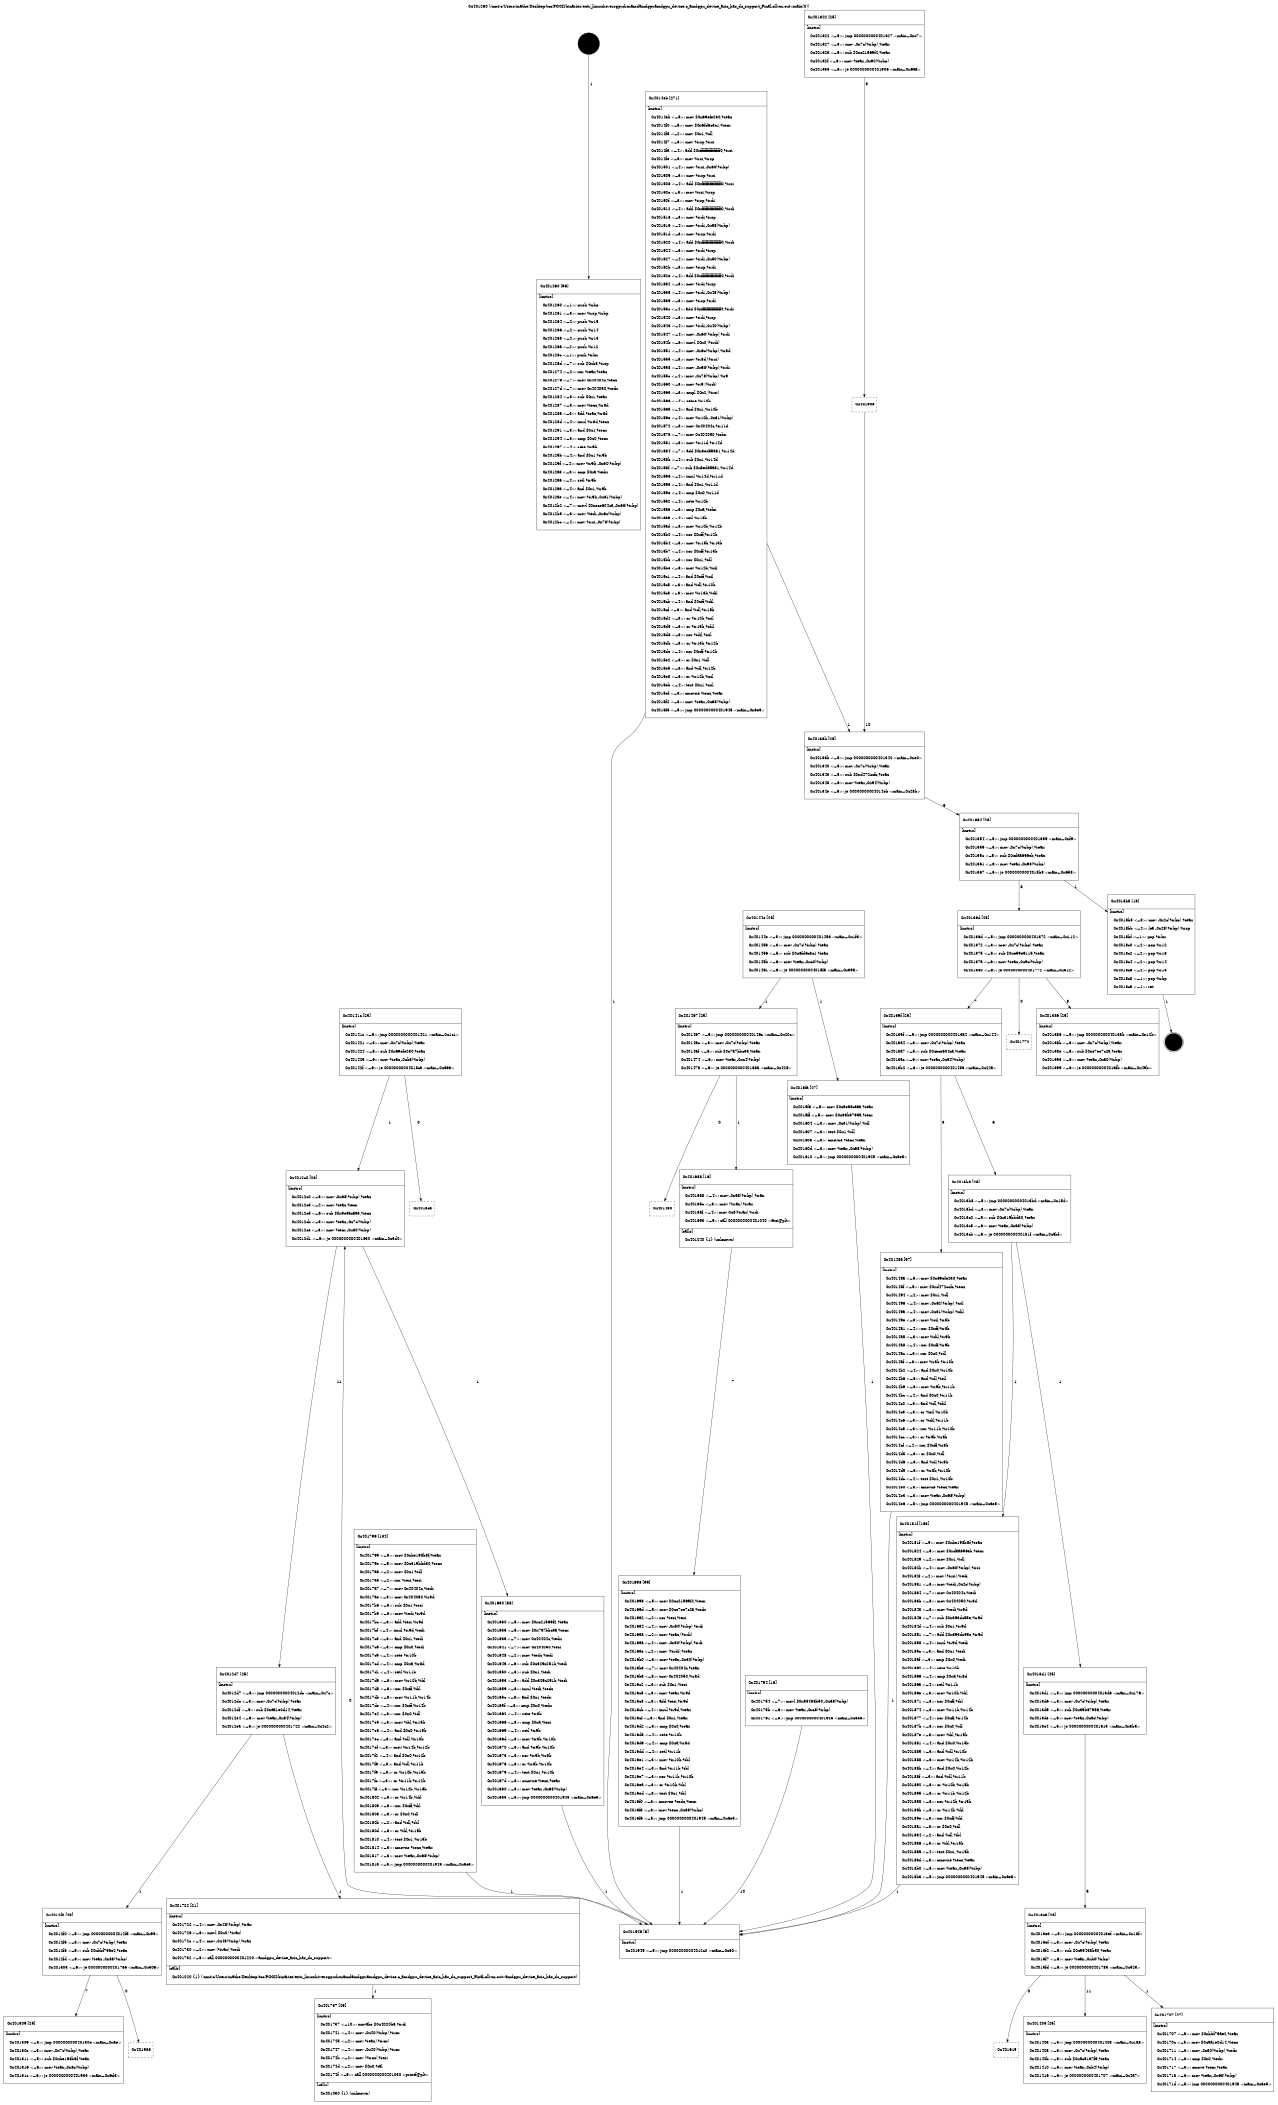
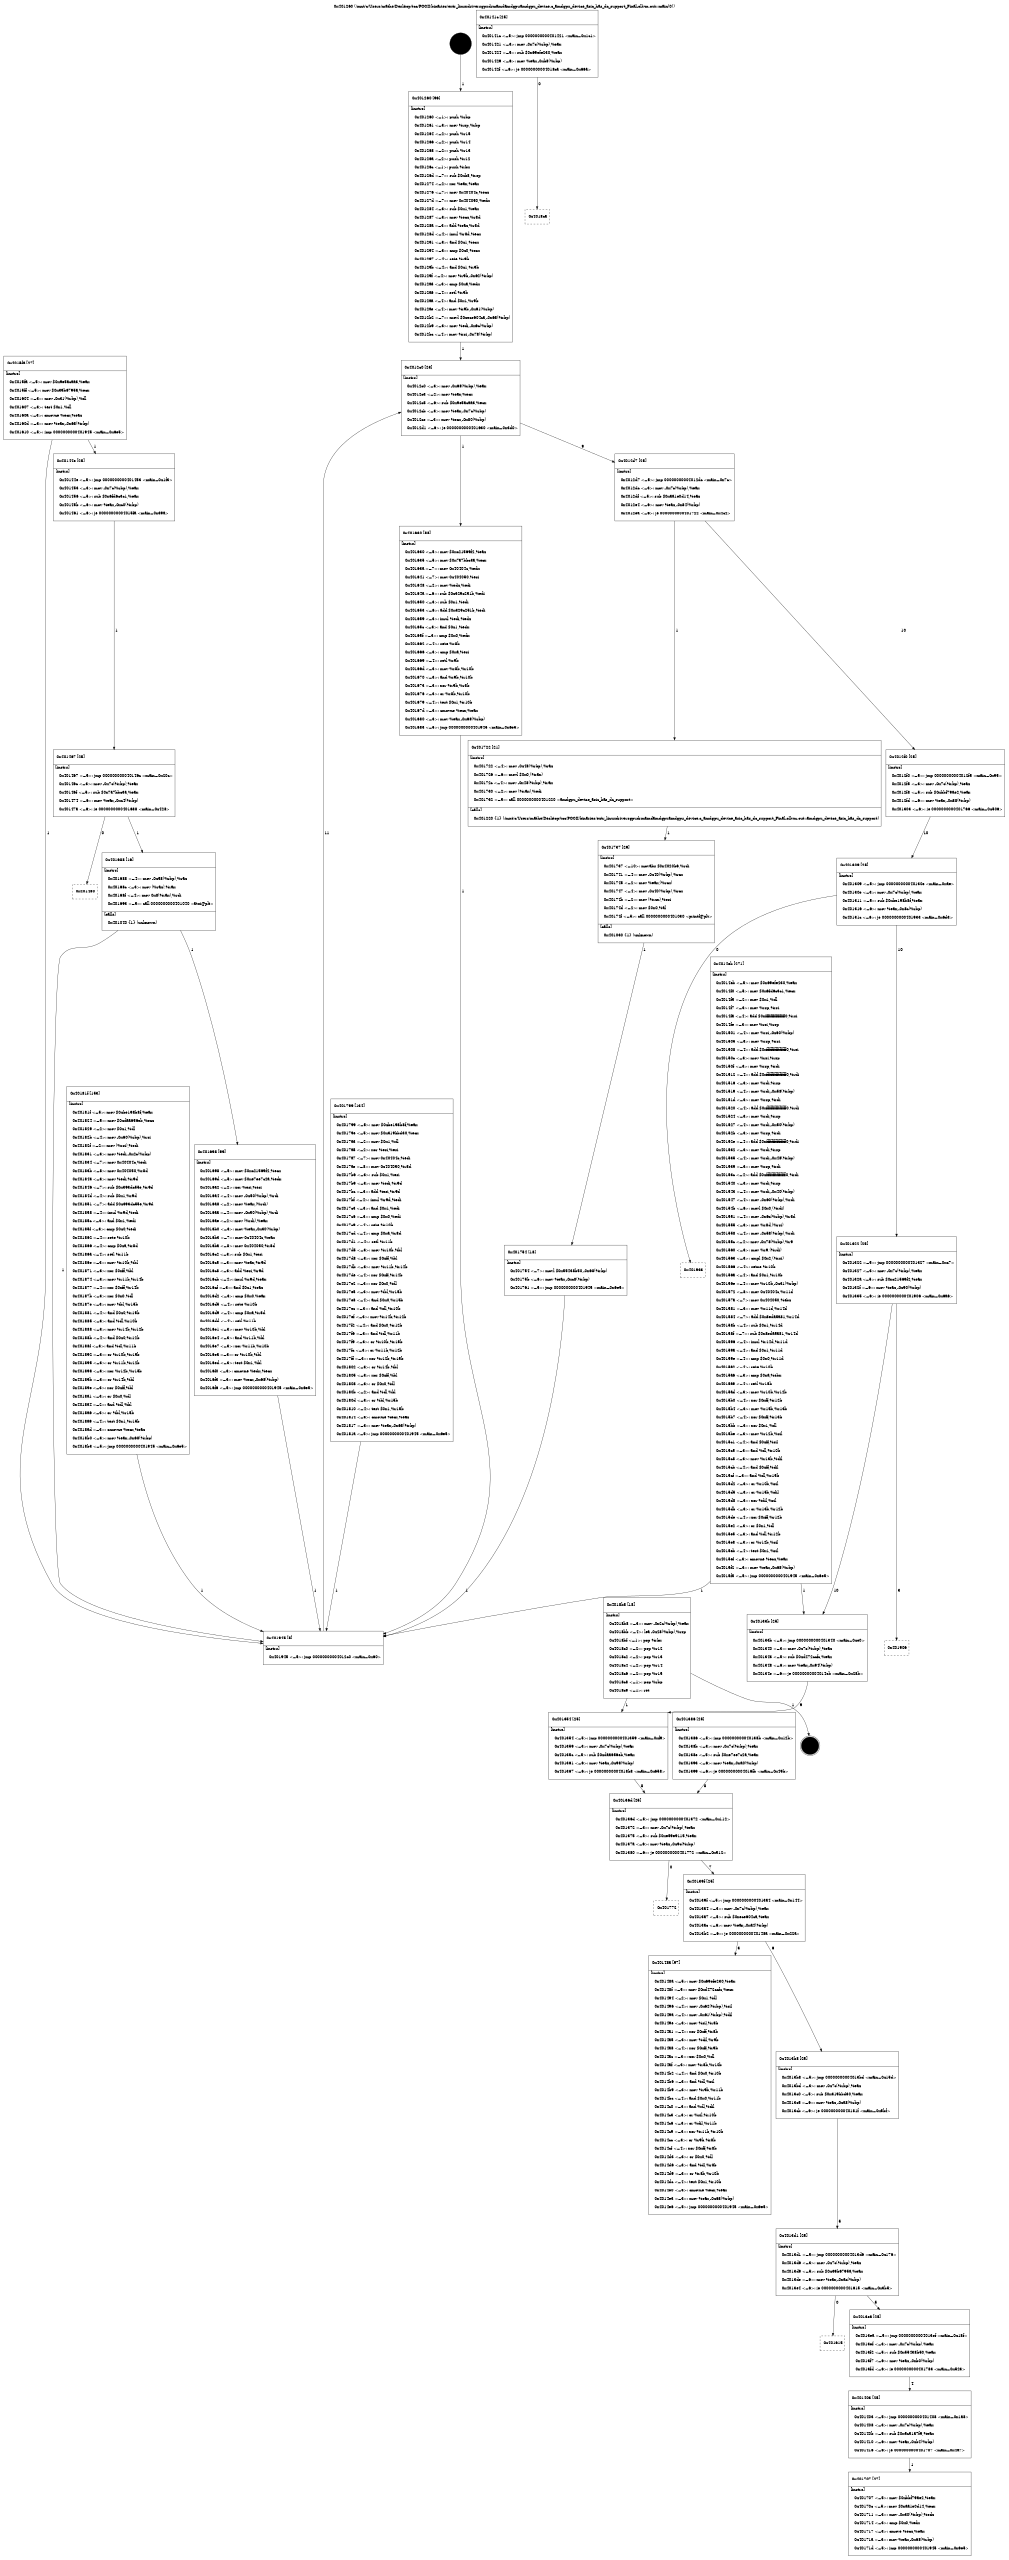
edge "0x401906" -> "0x40133b [25]": now "0x401322 [25]" -> "0x40133b [25]"
edge "0x401354 [25]" -> "0x4018b8 [18]": reversed
edge "0x40136d [25]" -> "0x401386 [25]": reversed
edge "0x40144e [25]" -> "0x4015fa [27]": reversed
edge "0x401309 [25]" -> "0x401322 [25]": added, label "10"
edge "0x401737 [29]" -> "0x401754 [18]": added, label "1"
edge "0x40141c [25]" -> "0x4012c0 [23]": now "0x401260 [96]" -> "0x4012c0 [23]"
edge "0x4013b8 [25]" -> "0x40181f [153]": removed, label "1"
edge "0x4012c0 [23]" -> "0x4012d7 [25]": label " 11" -> " 9"
edge "0x401688 [16]" -> "0x401698 [99]": label " 7" -> " 1"
edge "0x4013b8 [25]" -> "0x4013d1 [25]": label " 1" -> " 5"
edge "0x401945 [5]" -> "0x4012c0 [23]": label " 0" -> " 11"
edge "0x40148a [97]" -> "0x401945 [5]": now "0x401688 [16]" -> "0x401945 [5]"
edge "0x4012d7 [25]" -> "0x4012f0 [25]": label " 1" -> " 10"
edge "0x401754 [18]" -> "0x401945 [5]": label " 10" -> " 1"
edge "0x4013ea [25]" -> "0x401707 [27]": now "0x401403 [25]" -> "0x401707 [27]"
edge "0x4012f0 [25]" -> "0x401309 [25]": label " 7" -> " 10"
edge "0x4013ea [25]" -> "0x401403 [25]": label " 11" -> " 4"
edge "0x4013ea [25]" -> "0x401615": now "0x4013d1 [25]" -> "0x401615"
edge "0x4012f0 [25]" -> "0x401933": now "0x401309 [25]" -> "0x401933"
